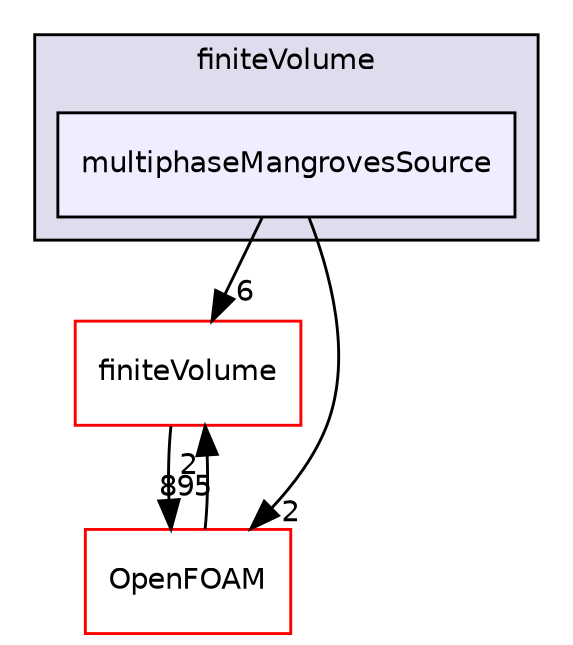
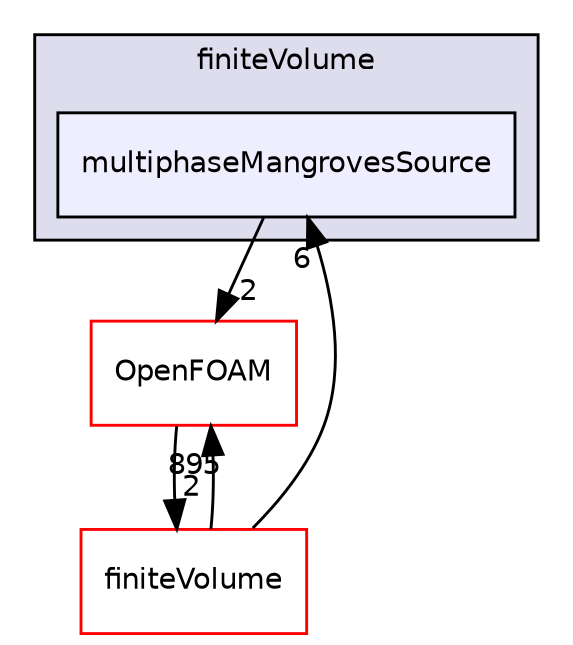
edge "multiphaseMangrovesSource" -> "finiteVolume": reversed
